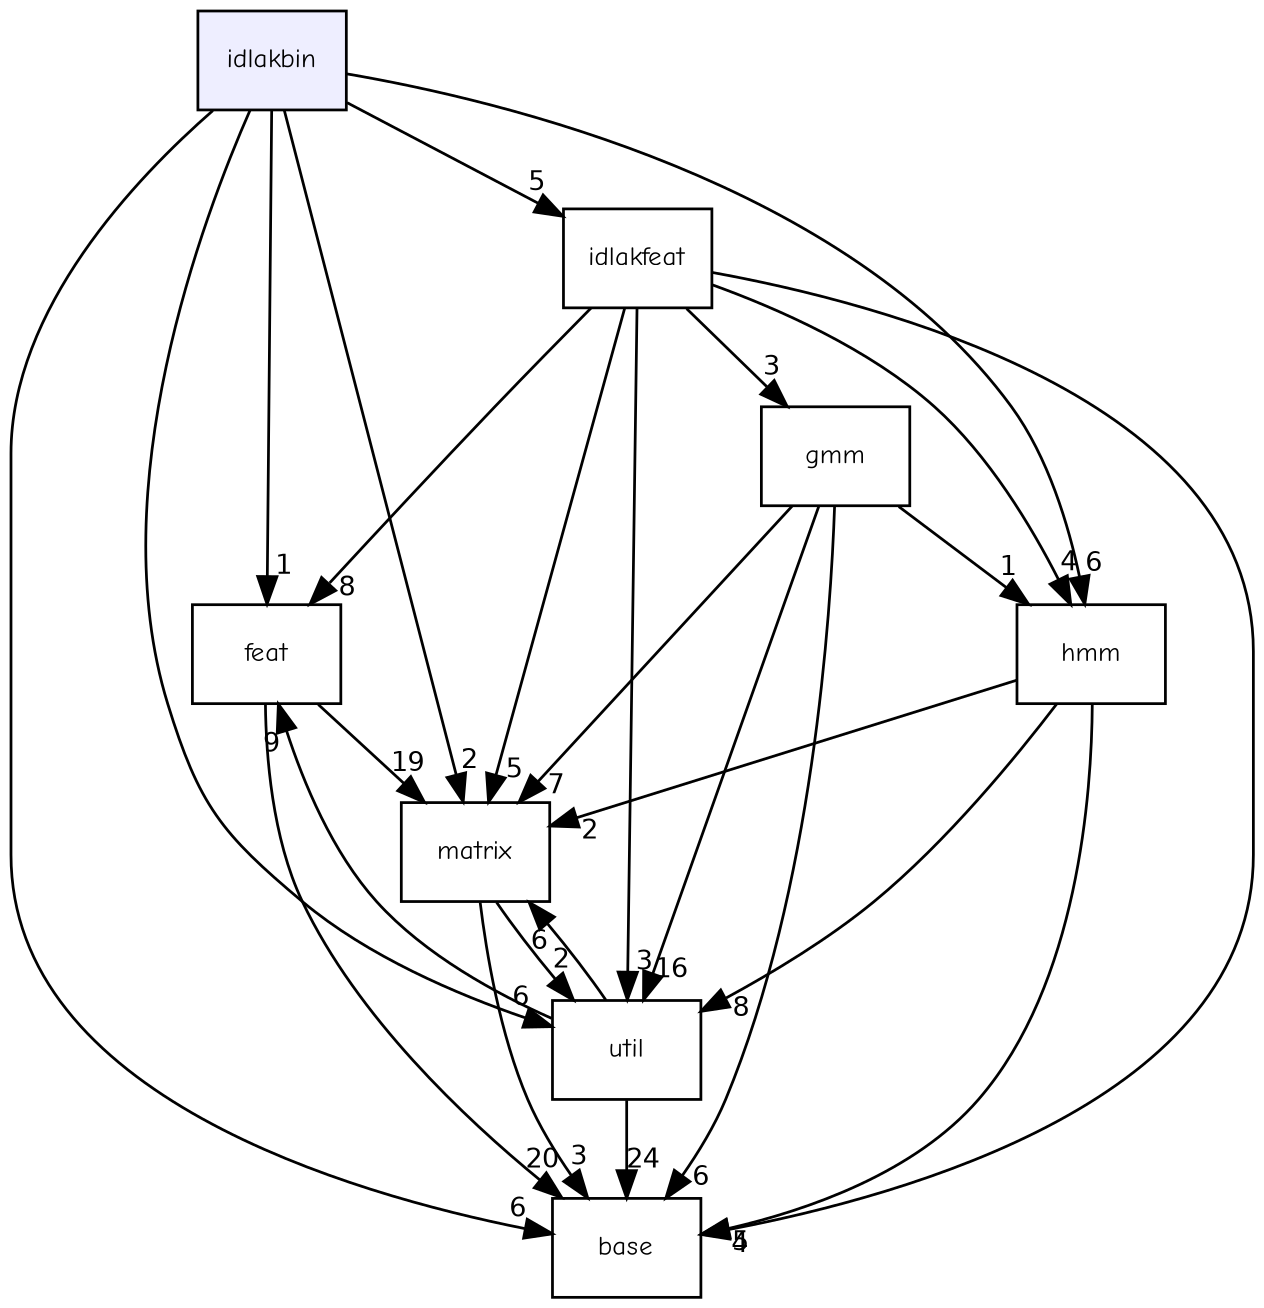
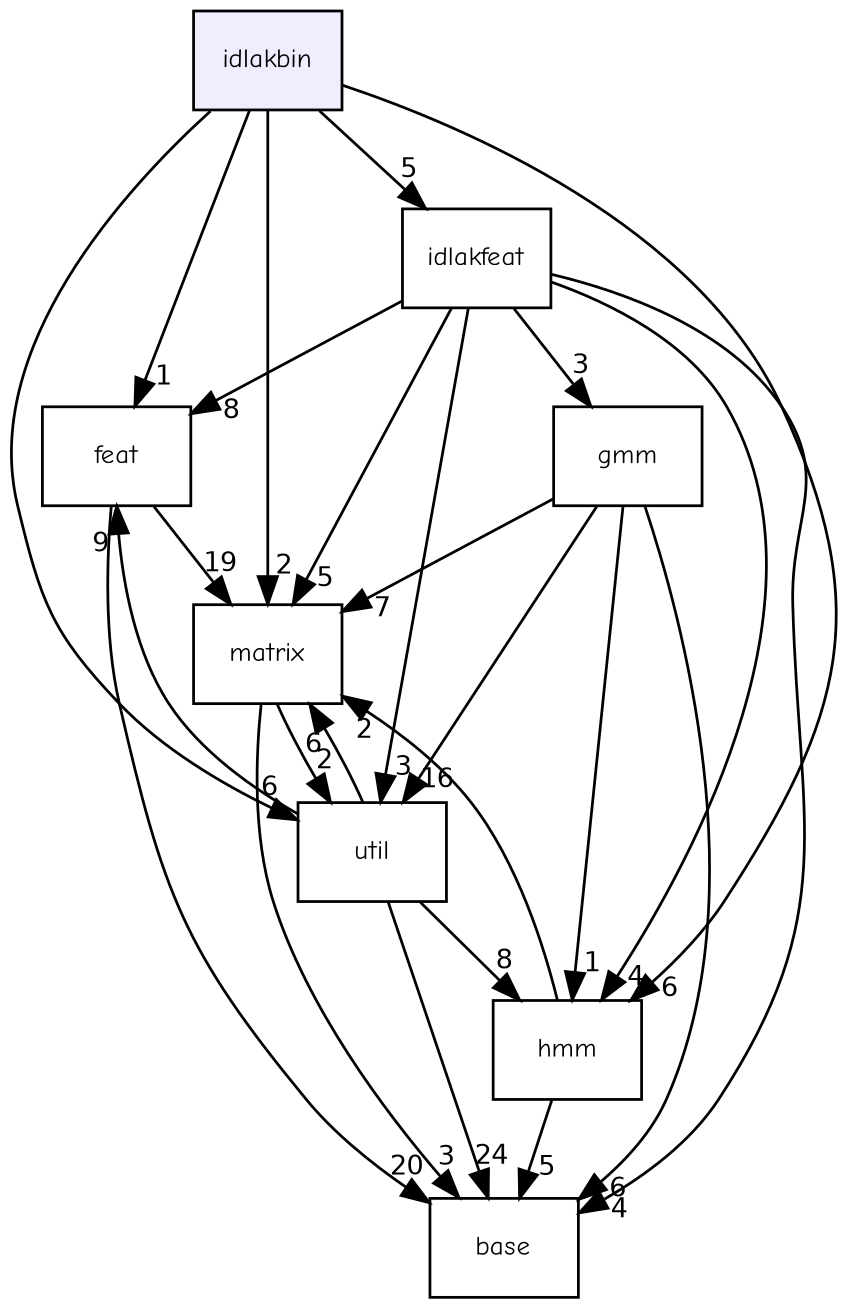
edge "idlakbin" -> "base": removed
edge "hmm" -> "util": reversed
